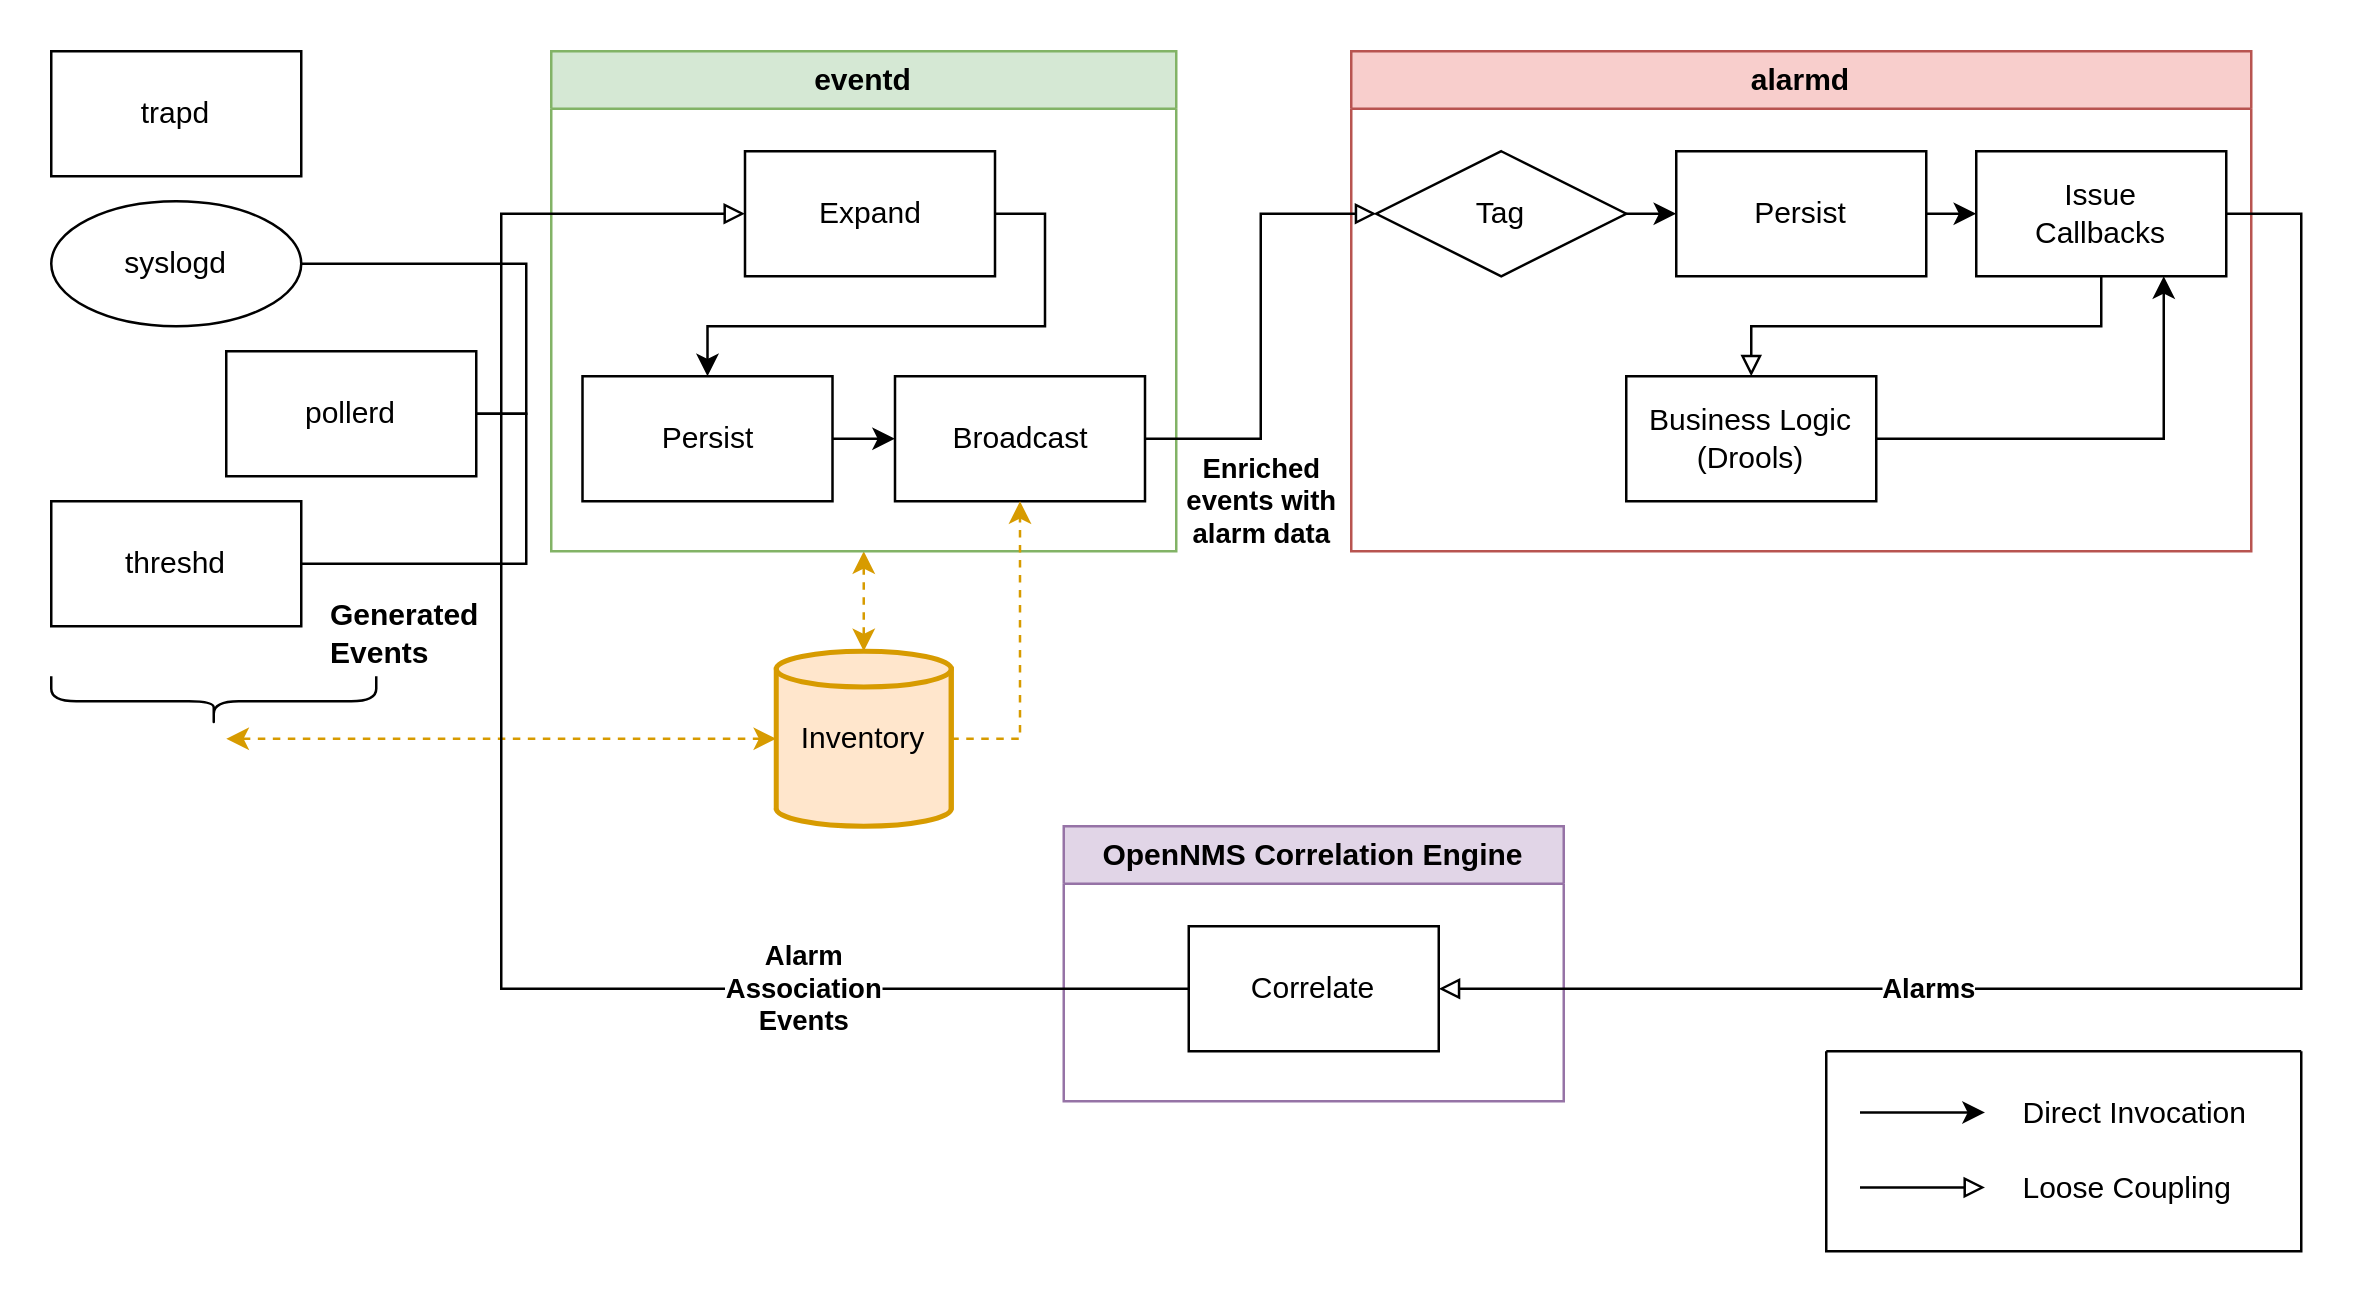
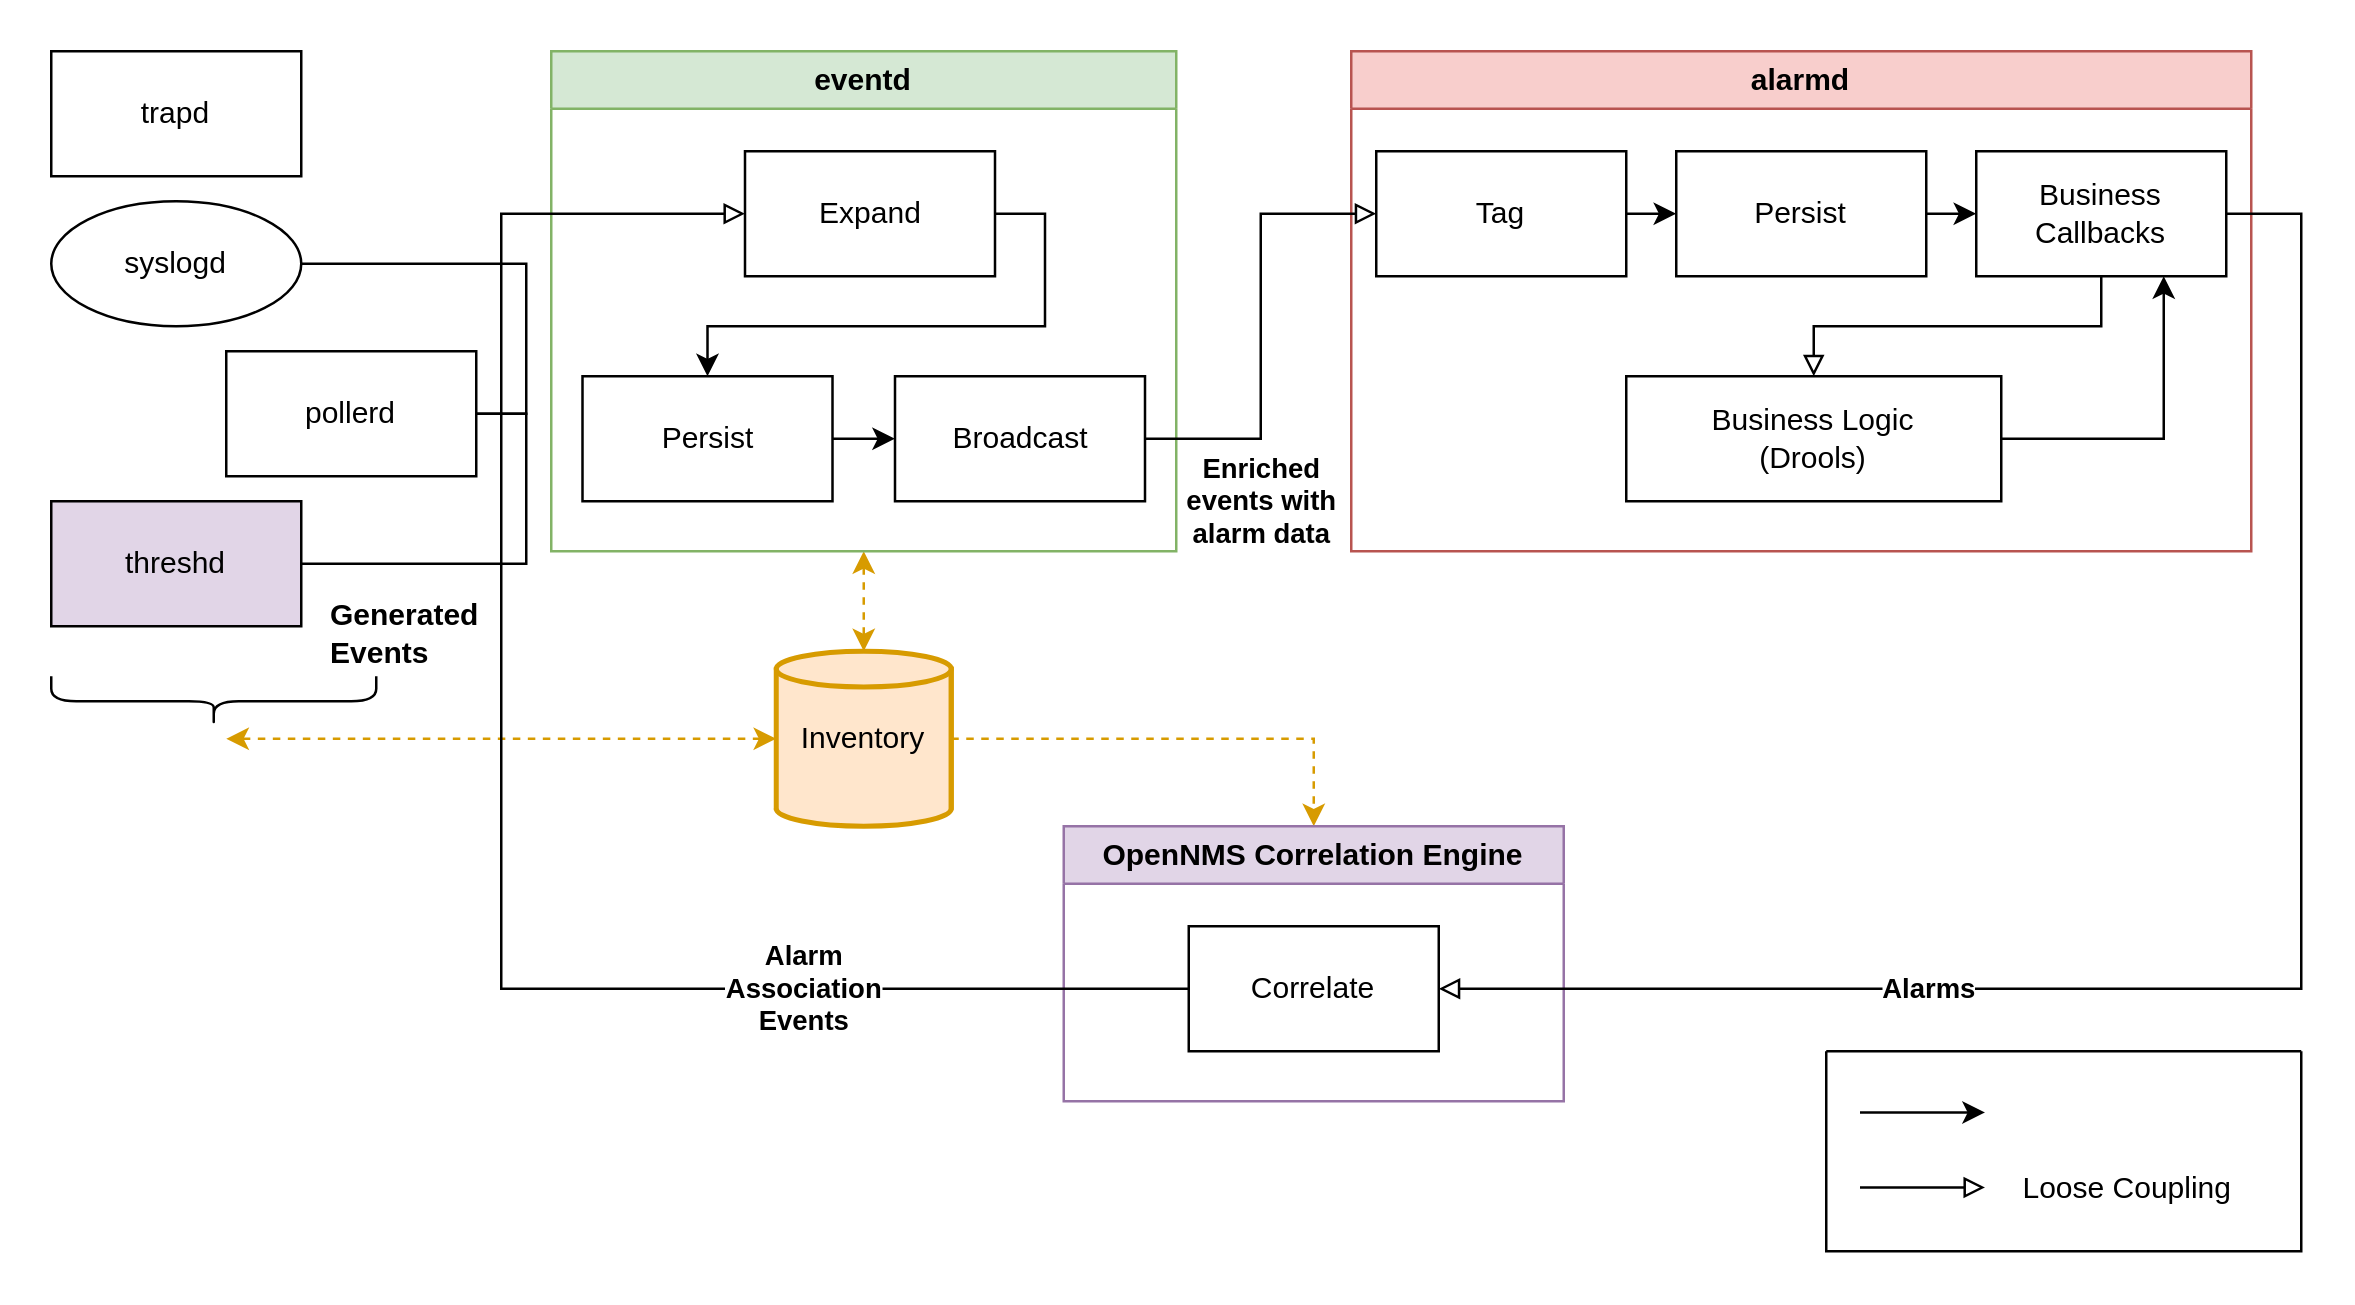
node "Tag": shape diamond -> rectangle
node "Issue Callbacks": label "Issue Callbacks" -> "Business Callbacks"
node "Business Logic (Drools)": size 250x125 -> 375x125
node "threshd": fillcolor #ffffff -> #e1d5e7
edge "Inventory" -> "Broadcast": now "Inventory" -> "OpenNMS Correlation Engine"
node "Direct Invocation": removed
